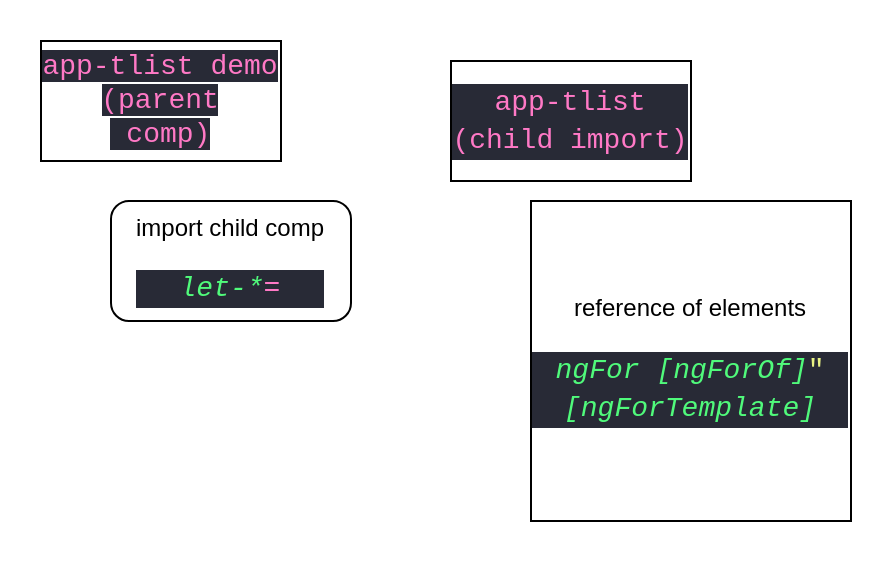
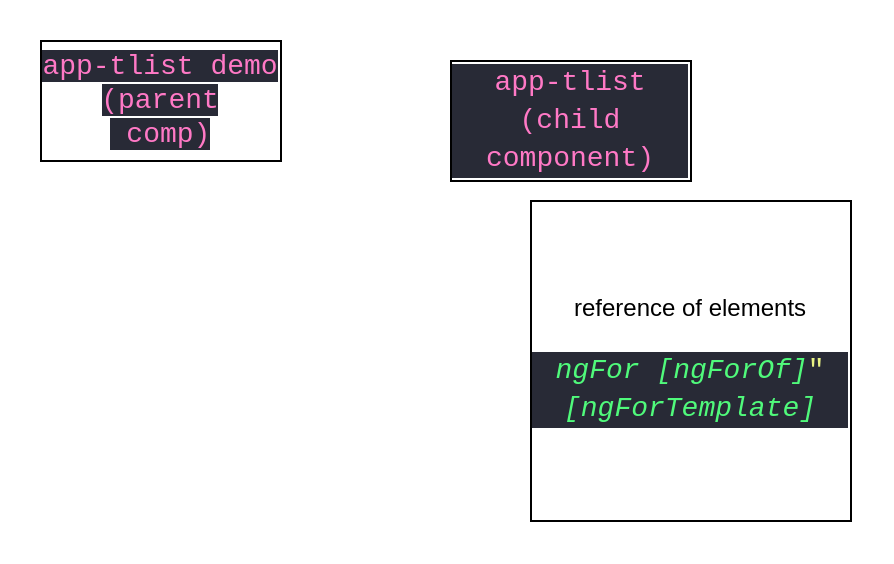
node "app-tlist (child import)": label "app-tlist (child import)" -> "app-tlist (child component)"
node "import child comp let-*=": removed
